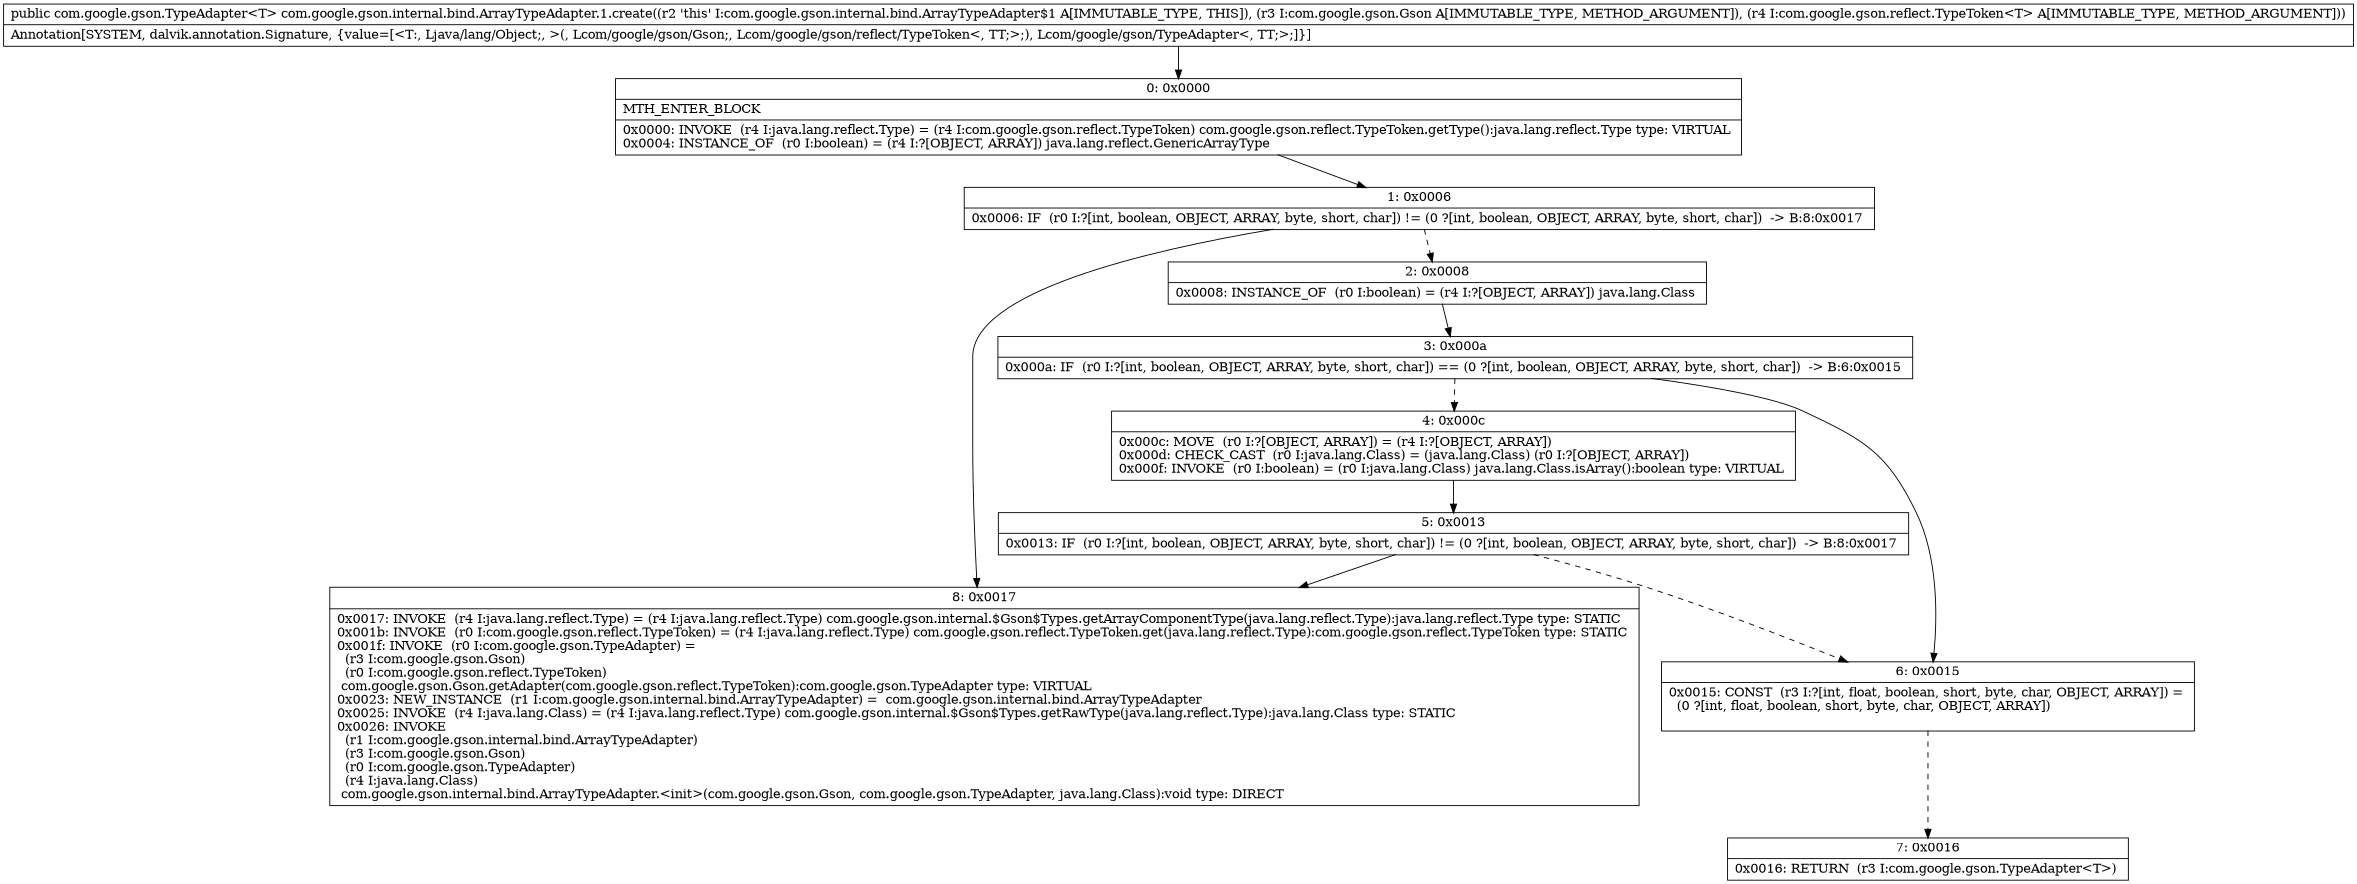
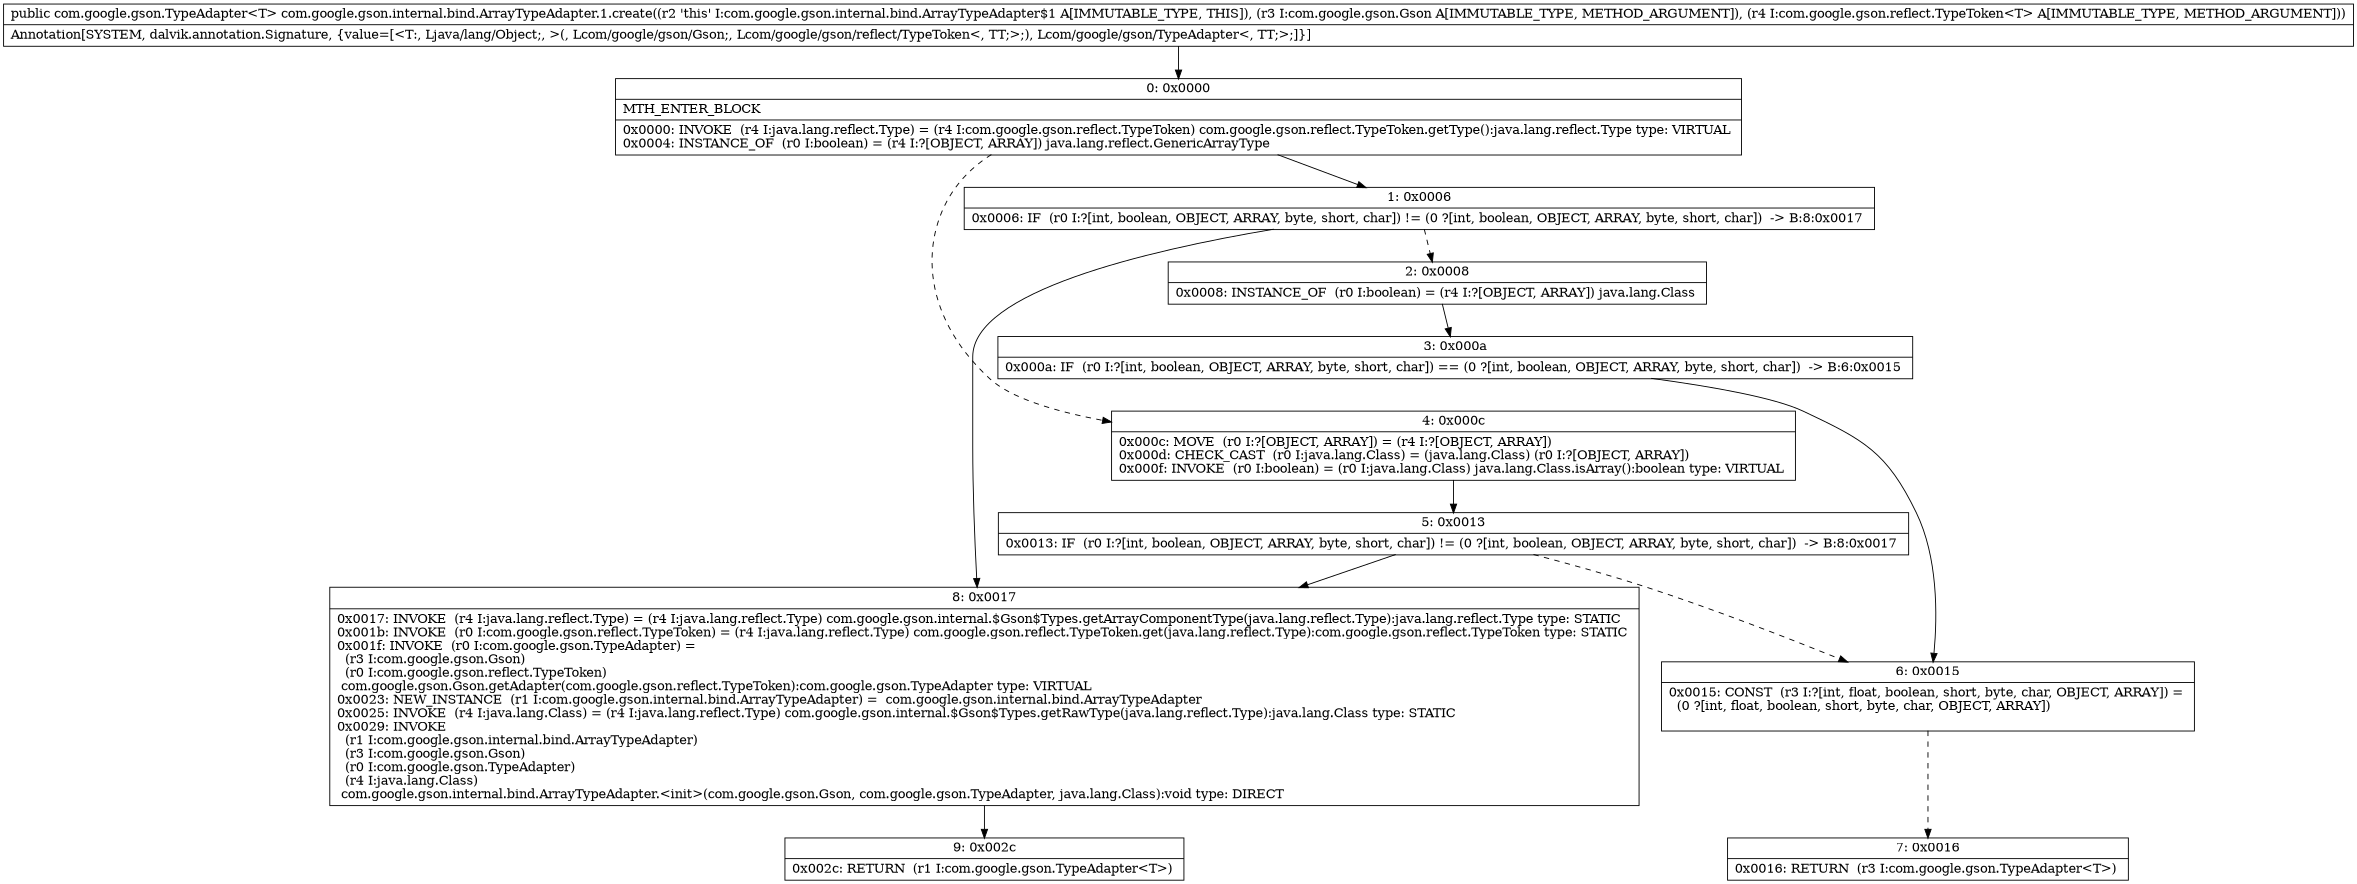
edge "3: 0x000a" -> "4: 0x000c": now "0: 0x0000" -> "4: 0x000c"
node "8: 0x0017": text "0x0026: INVOKE" -> "0x0029: INVOKE"
node "9: 0x002c": added
